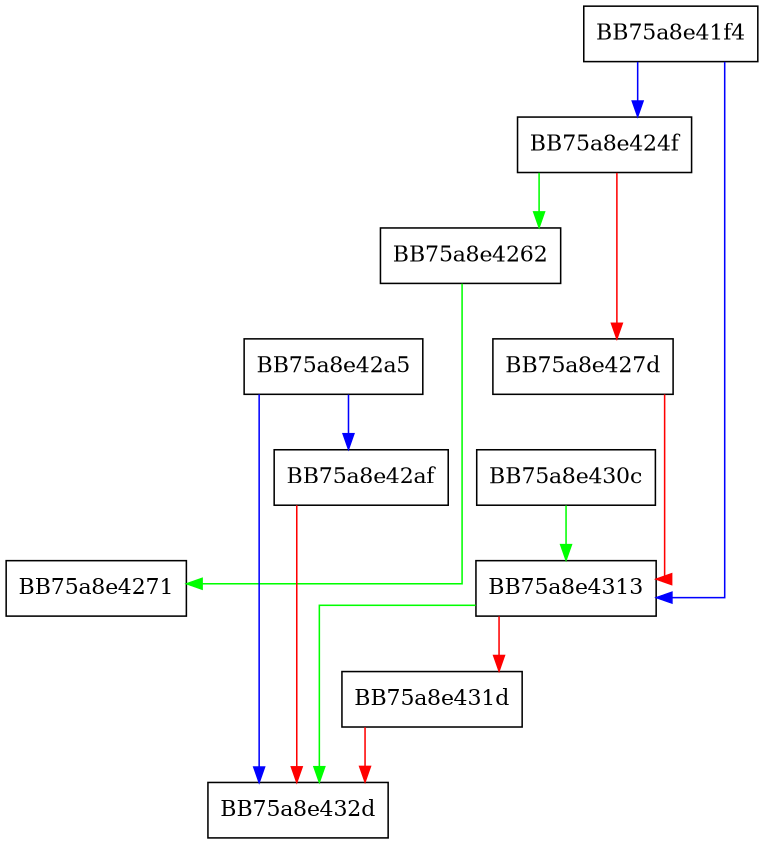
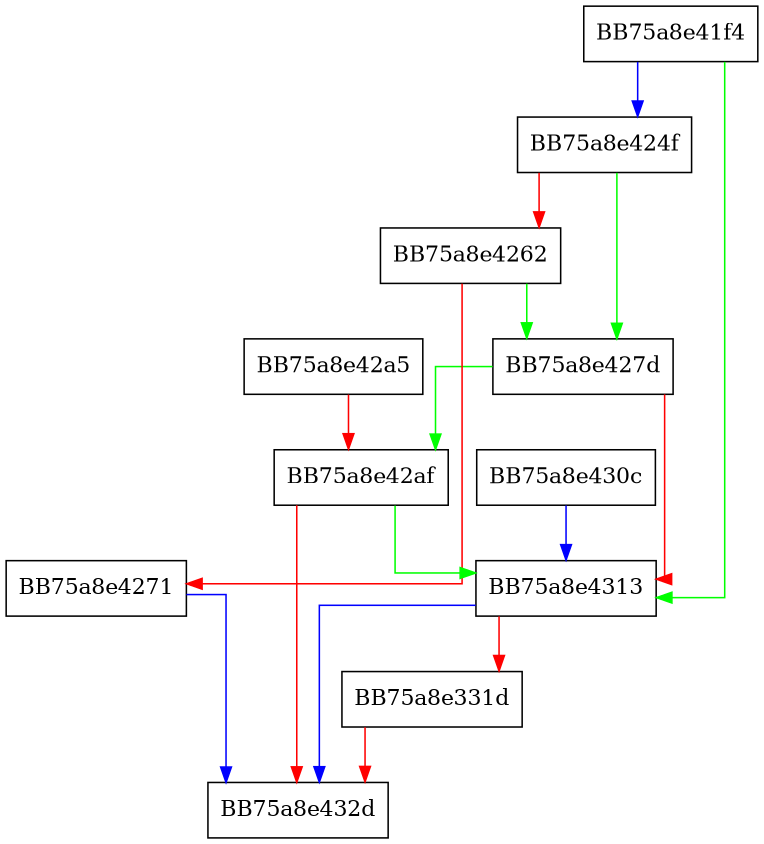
edge "BB75a8e424f" -> "BB75a8e4262": color green -> red
edge "BB75a8e424f" -> "BB75a8e427d": color red -> green
edge "BB75a8e4262" -> "BB75a8e427d": added
edge "BB75a8e41f4" -> "BB75a8e4313": color blue -> green
edge "BB75a8e427d" -> "BB75a8e42af": added
edge "BB75a8e42a5" -> "BB75a8e42af": color blue -> red
edge "BB75a8e430c" -> "BB75a8e4313": color green -> blue
edge "BB75a8e4262" -> "BB75a8e4271": color green -> red
edge "BB75a8e42a5" -> "BB75a8e432d": now "BB75a8e4271" -> "BB75a8e432d"
edge "BB75a8e42af" -> "BB75a8e4313": added
edge "BB75a8e4313" -> "BB75a8e432d": color green -> blue
node "BB75a8e431d": label "BB75a8e431d" -> "BB75a8e331d"
